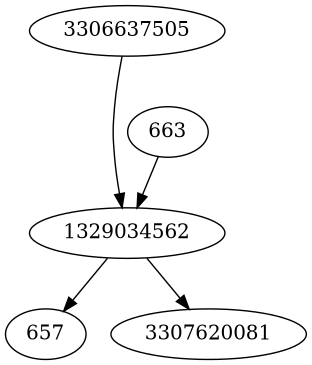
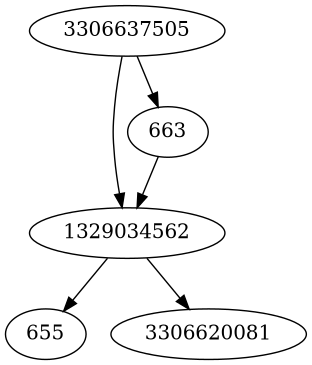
edge "3306637505" -> "663": added
node "657": label "657" -> "655"
node "3307620081": label "3307620081" -> "3306620081"
